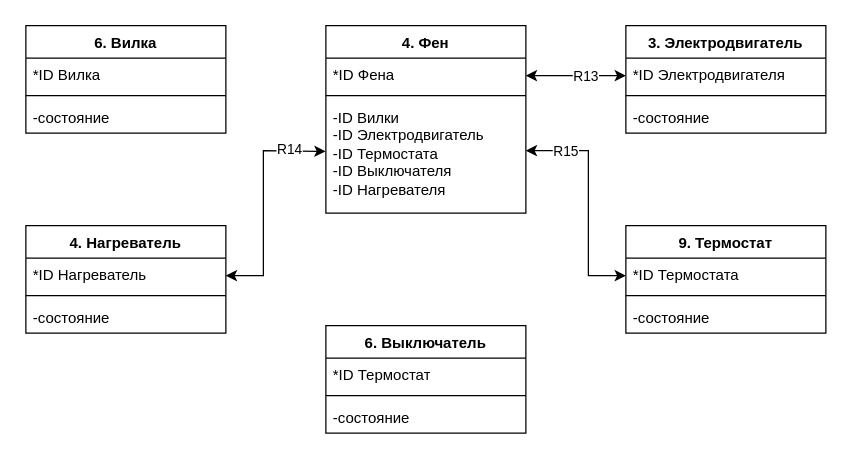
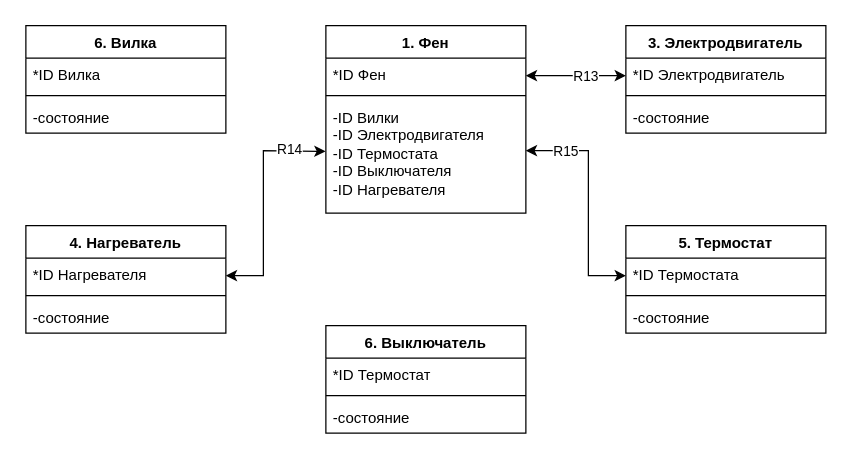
node "4. Фен": label "4. Фен" -> "1. Фен"
node "*ID Фена": label "*ID Фена" -> "*ID Фен"
node "*ID Электродвигателя": label "*ID Электродвигателя" -> "*ID Электродвигатель"
node "-ID Вилки -ID Электродвигатель -ID Термостата -ID Выключателя -ID Нагревателя": label "-ID Вилки -ID Электродвигатель -ID Термостата -ID Выключателя -ID Нагревателя" -> "-ID Вилки -ID Электродвигателя -ID Термостата -ID Выключателя -ID Нагревателя"
node "9. Термостат": label "9. Термостат" -> "5. Термостат"
node "*ID Нагреватель": label "*ID Нагреватель" -> "*ID Нагревателя"
